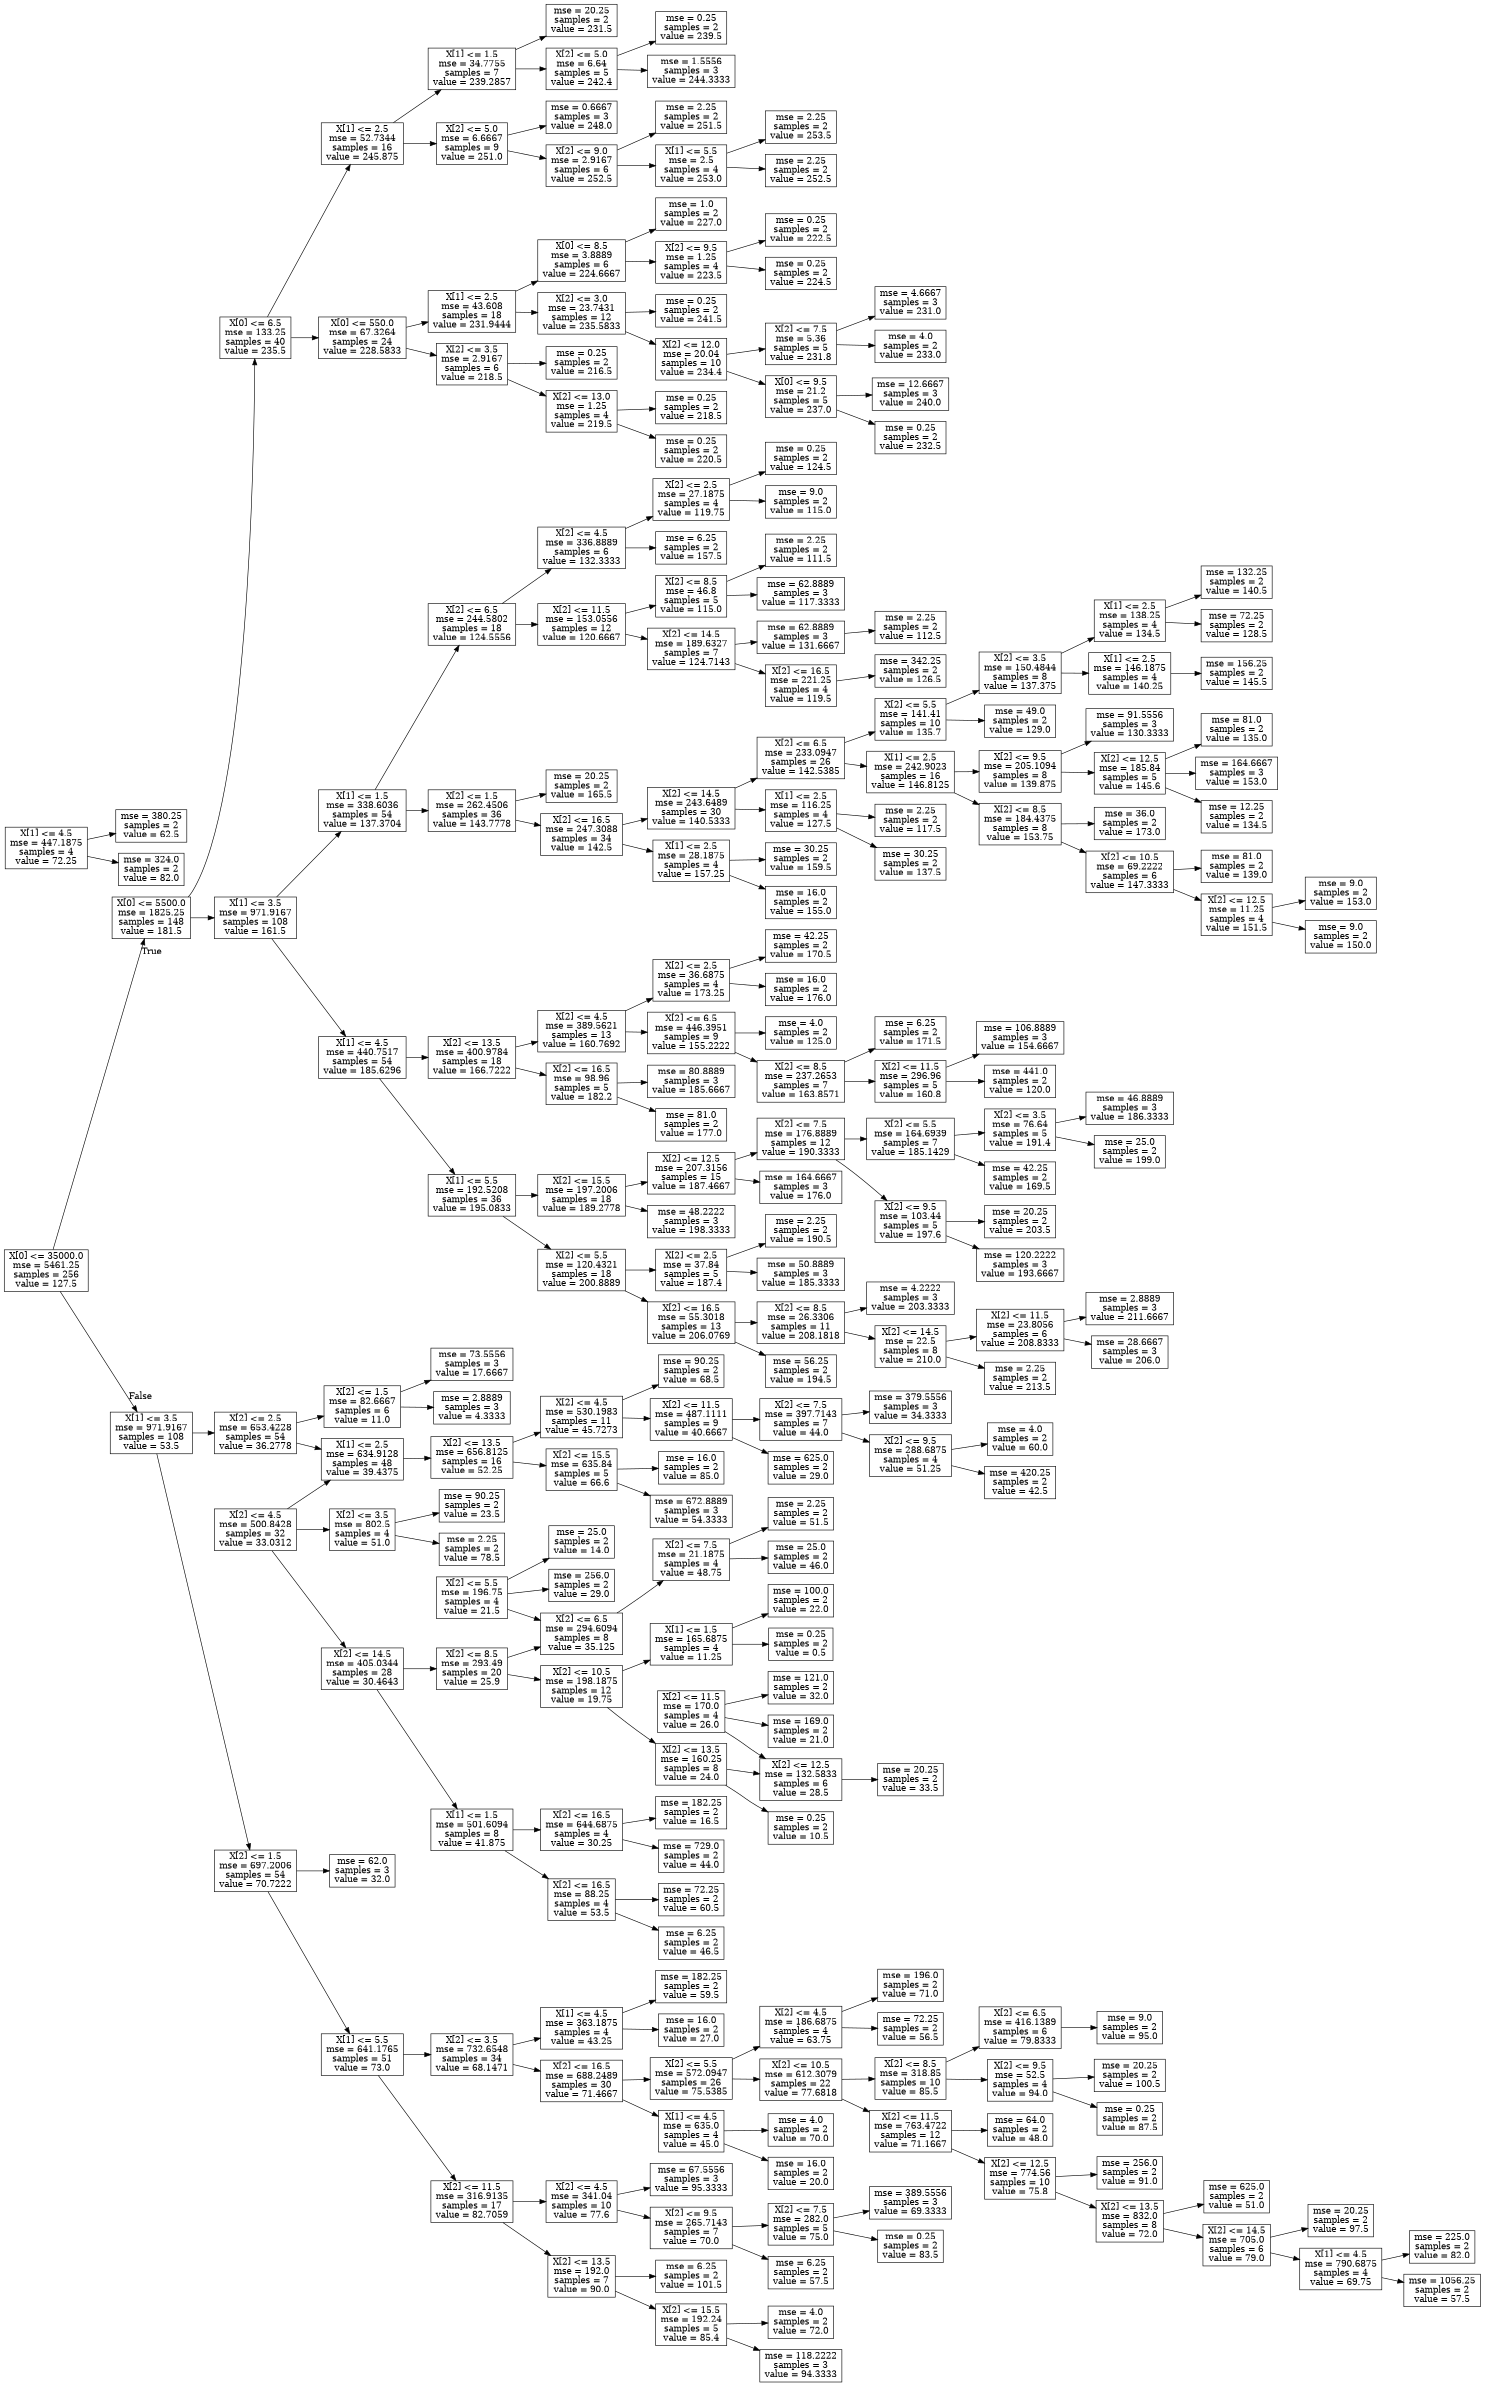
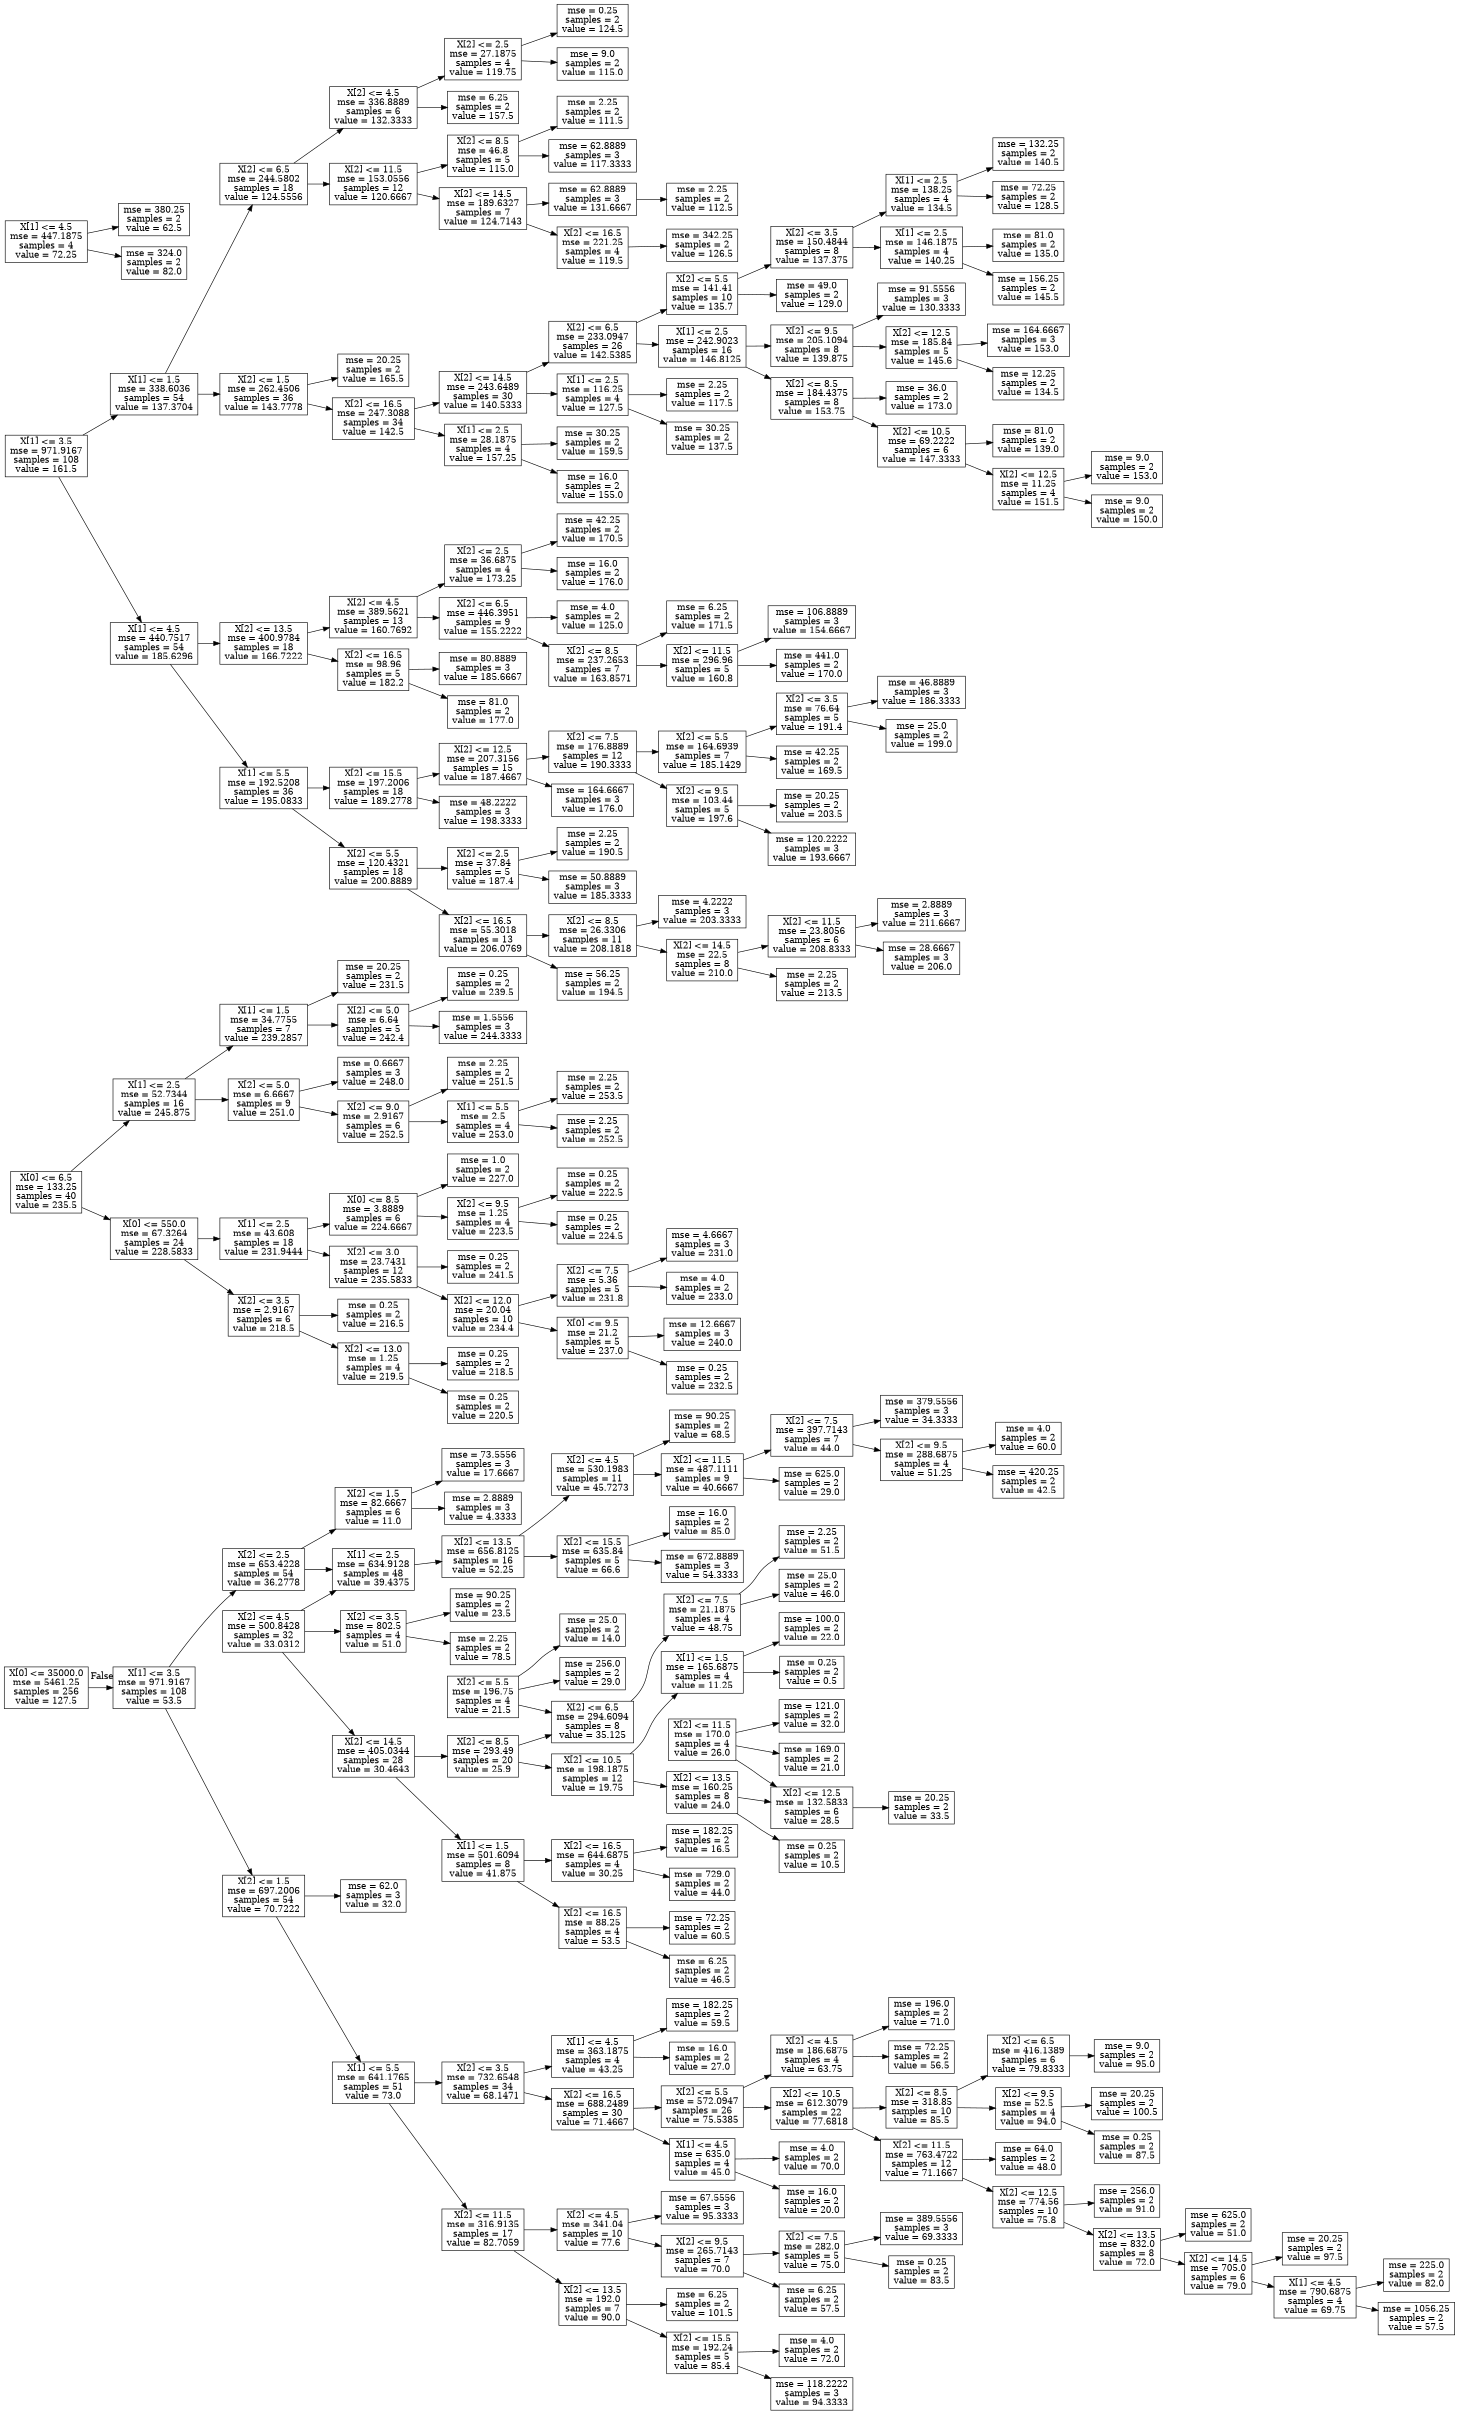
edge "X[2] <= 12.5 mse = 185.84 samples = 5 value = 145.6" -> "mse = 81.0 samples = 2 value = 135.0": now "X[1] <= 2.5 mse = 146.1875 samples = 4 value = 140.25" -> "mse = 81.0 samples = 2 value = 135.0"
node "X[0] <= 5500.0 mse = 1825.25 samples = 148 value = 181.5": removed
node "mse = 441.0 samples = 2 value = 120.0": label "mse = 441.0 samples = 2 value = 120.0" -> "mse = 441.0 samples = 2 value = 170.0"
